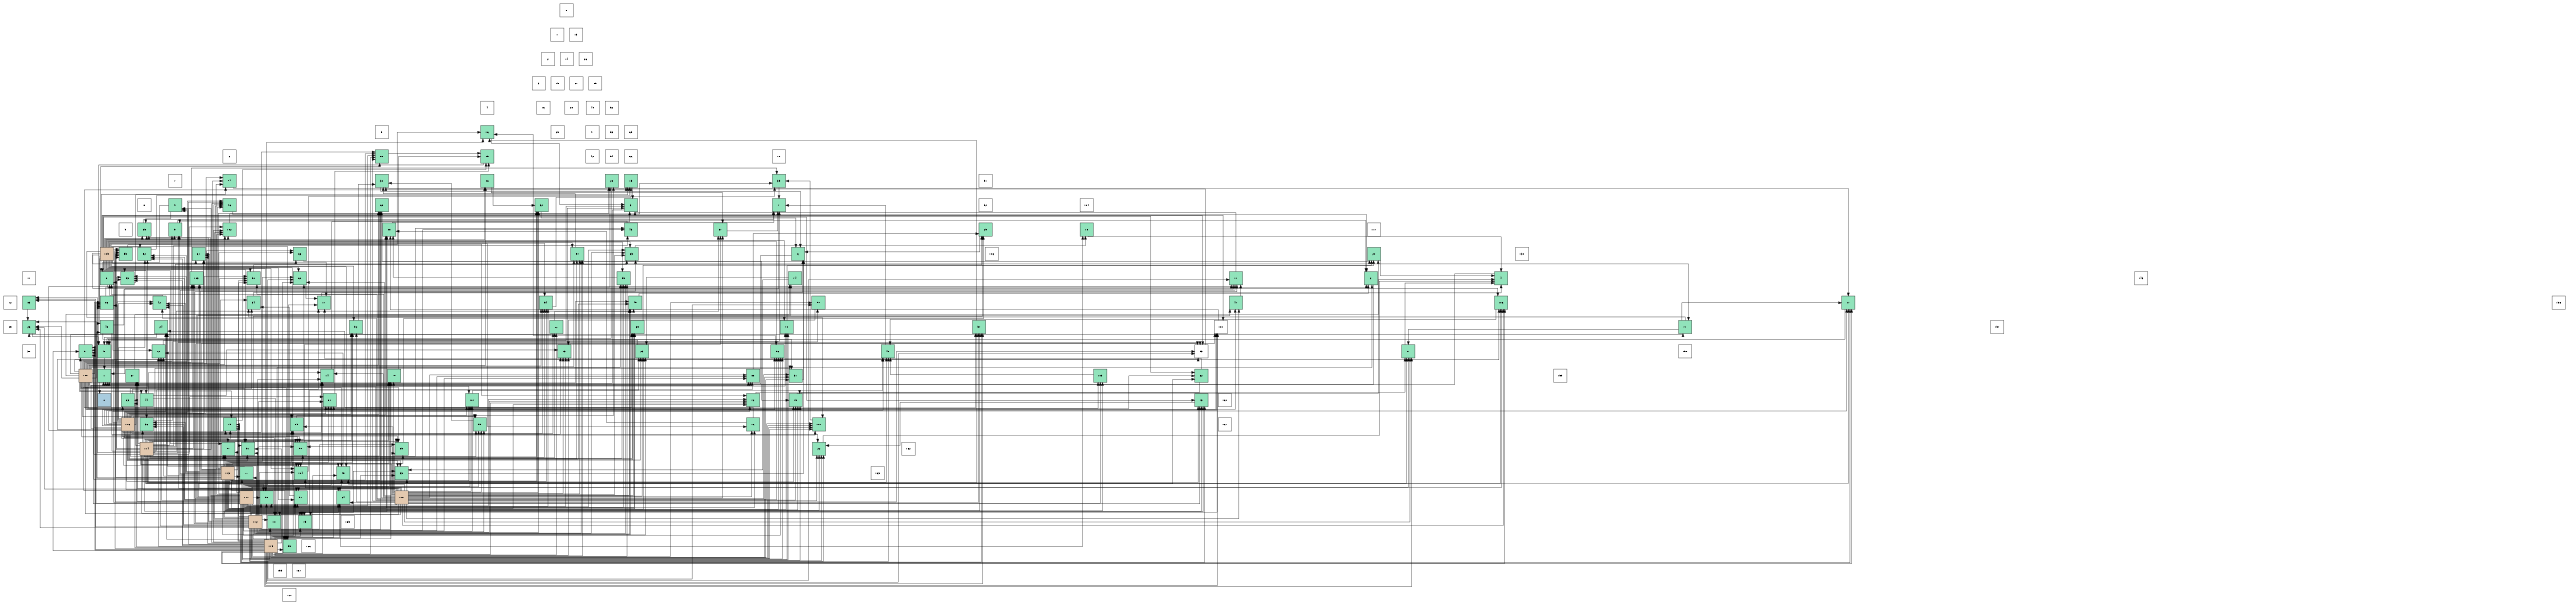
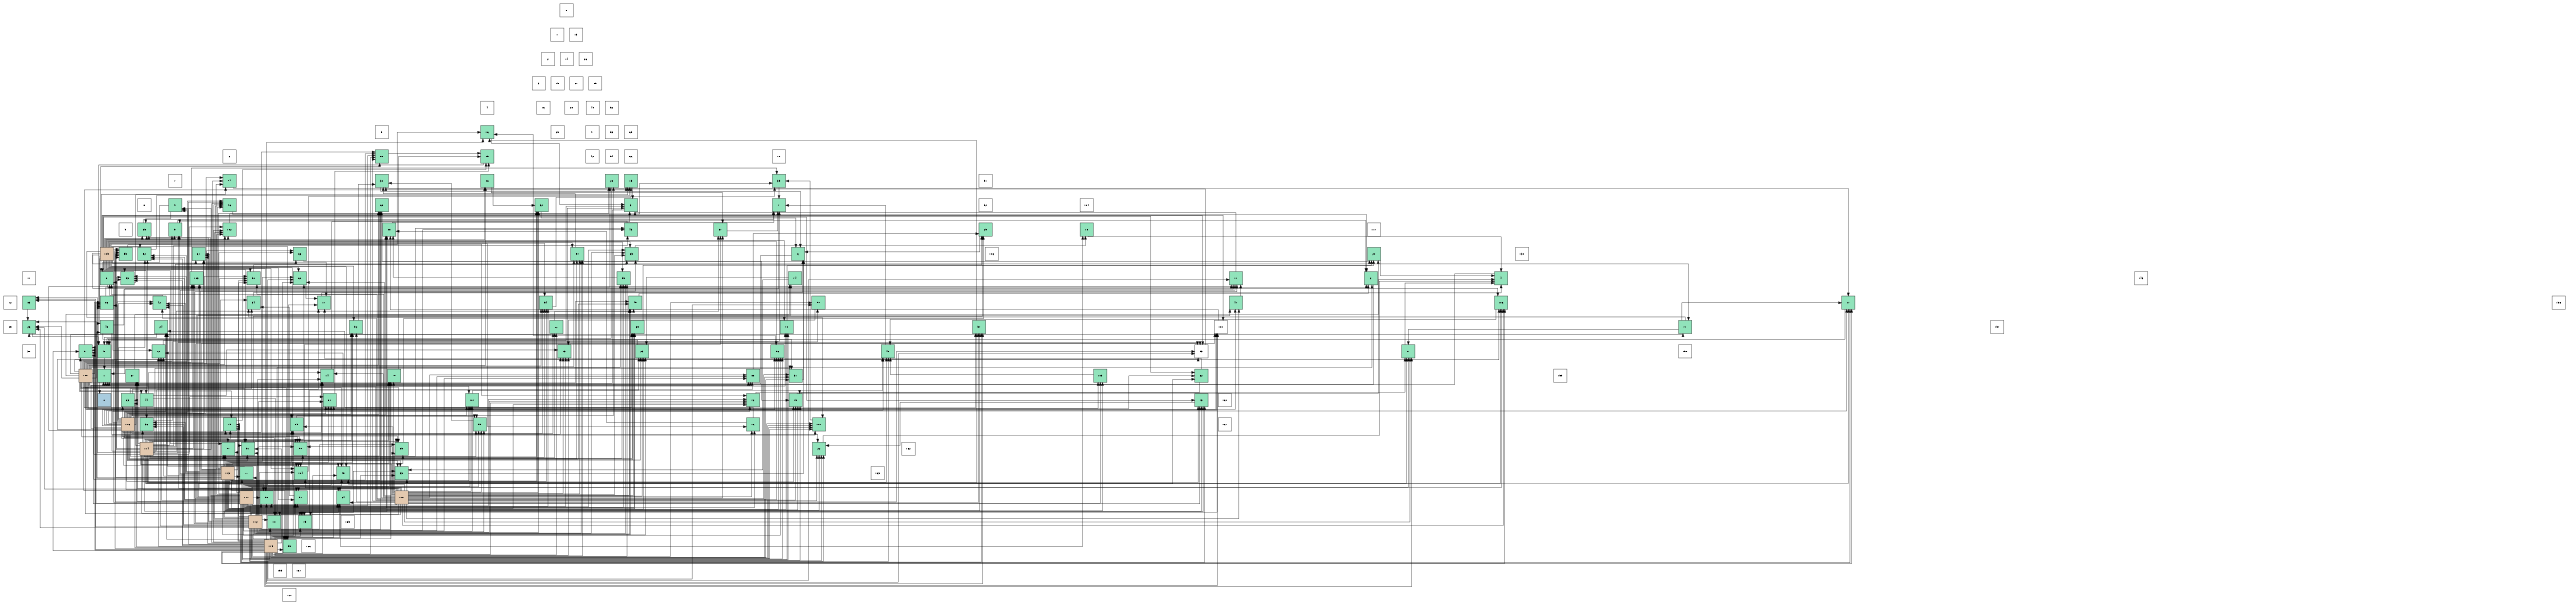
edge "108" -> "95": now "63" -> "95"
edge "111" -> "64": added
